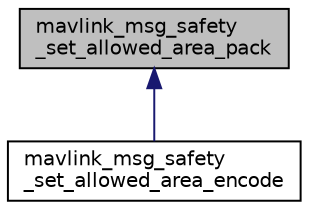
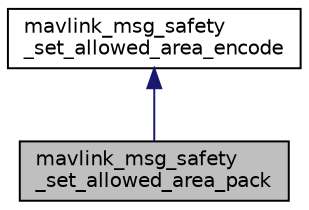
edge "mavlink_msg_safety _set_allowed_area_encode" -> "mavlink_msg_safety _set_allowed_area_pack": reversed
